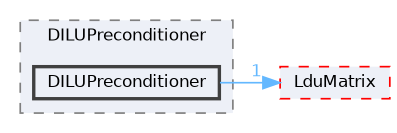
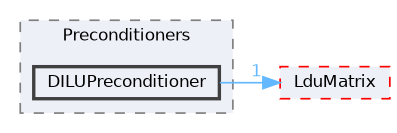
cluster "DILUPreconditioner": label "DILUPreconditioner" -> "Preconditioners"
